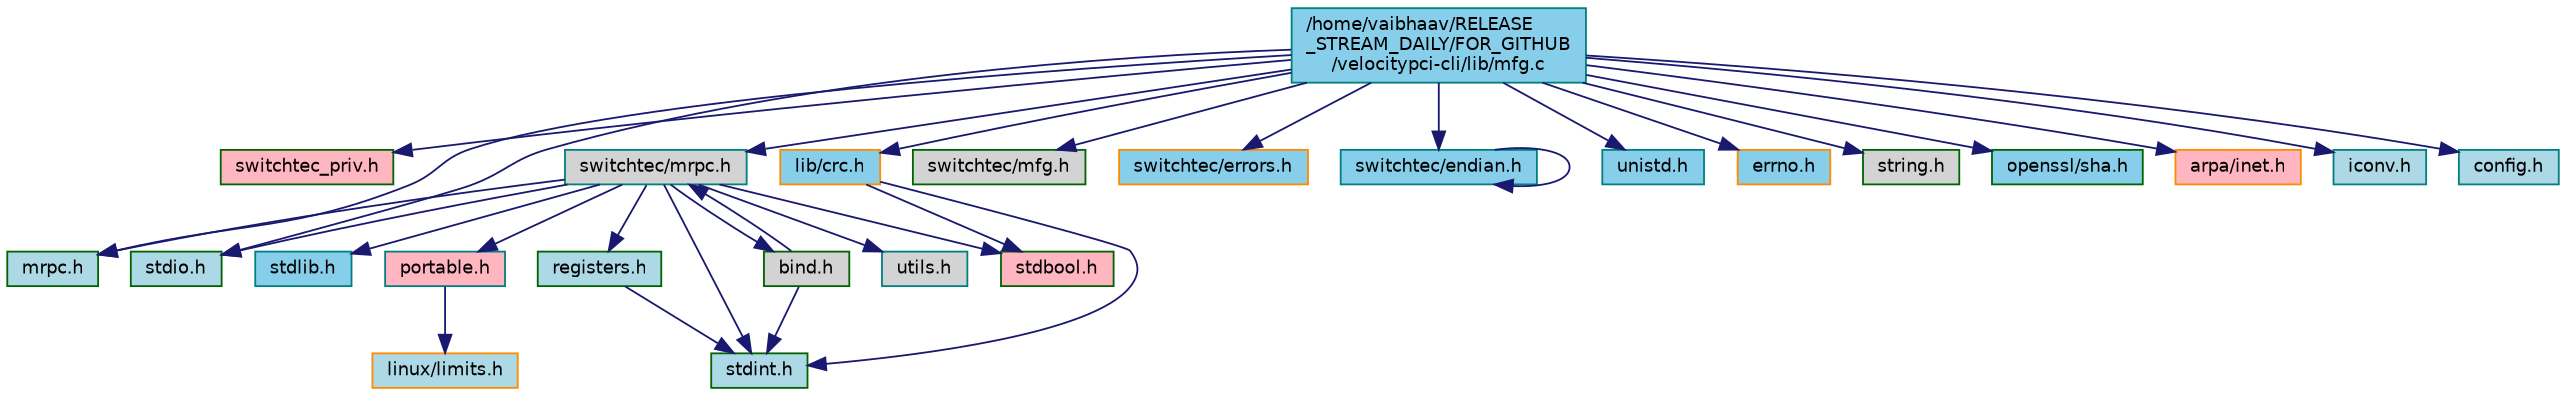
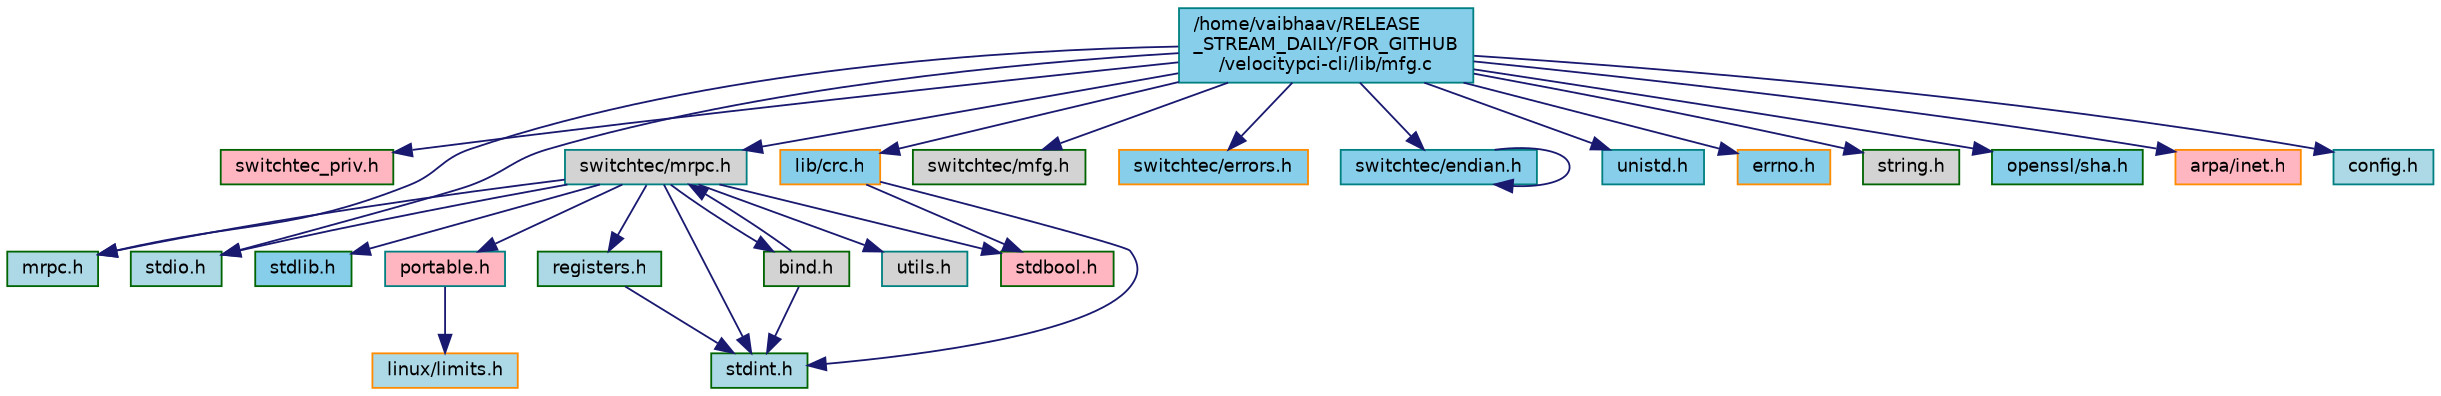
node "iconv.h": removed
node "stdlib.h": color teal -> darkgreen
